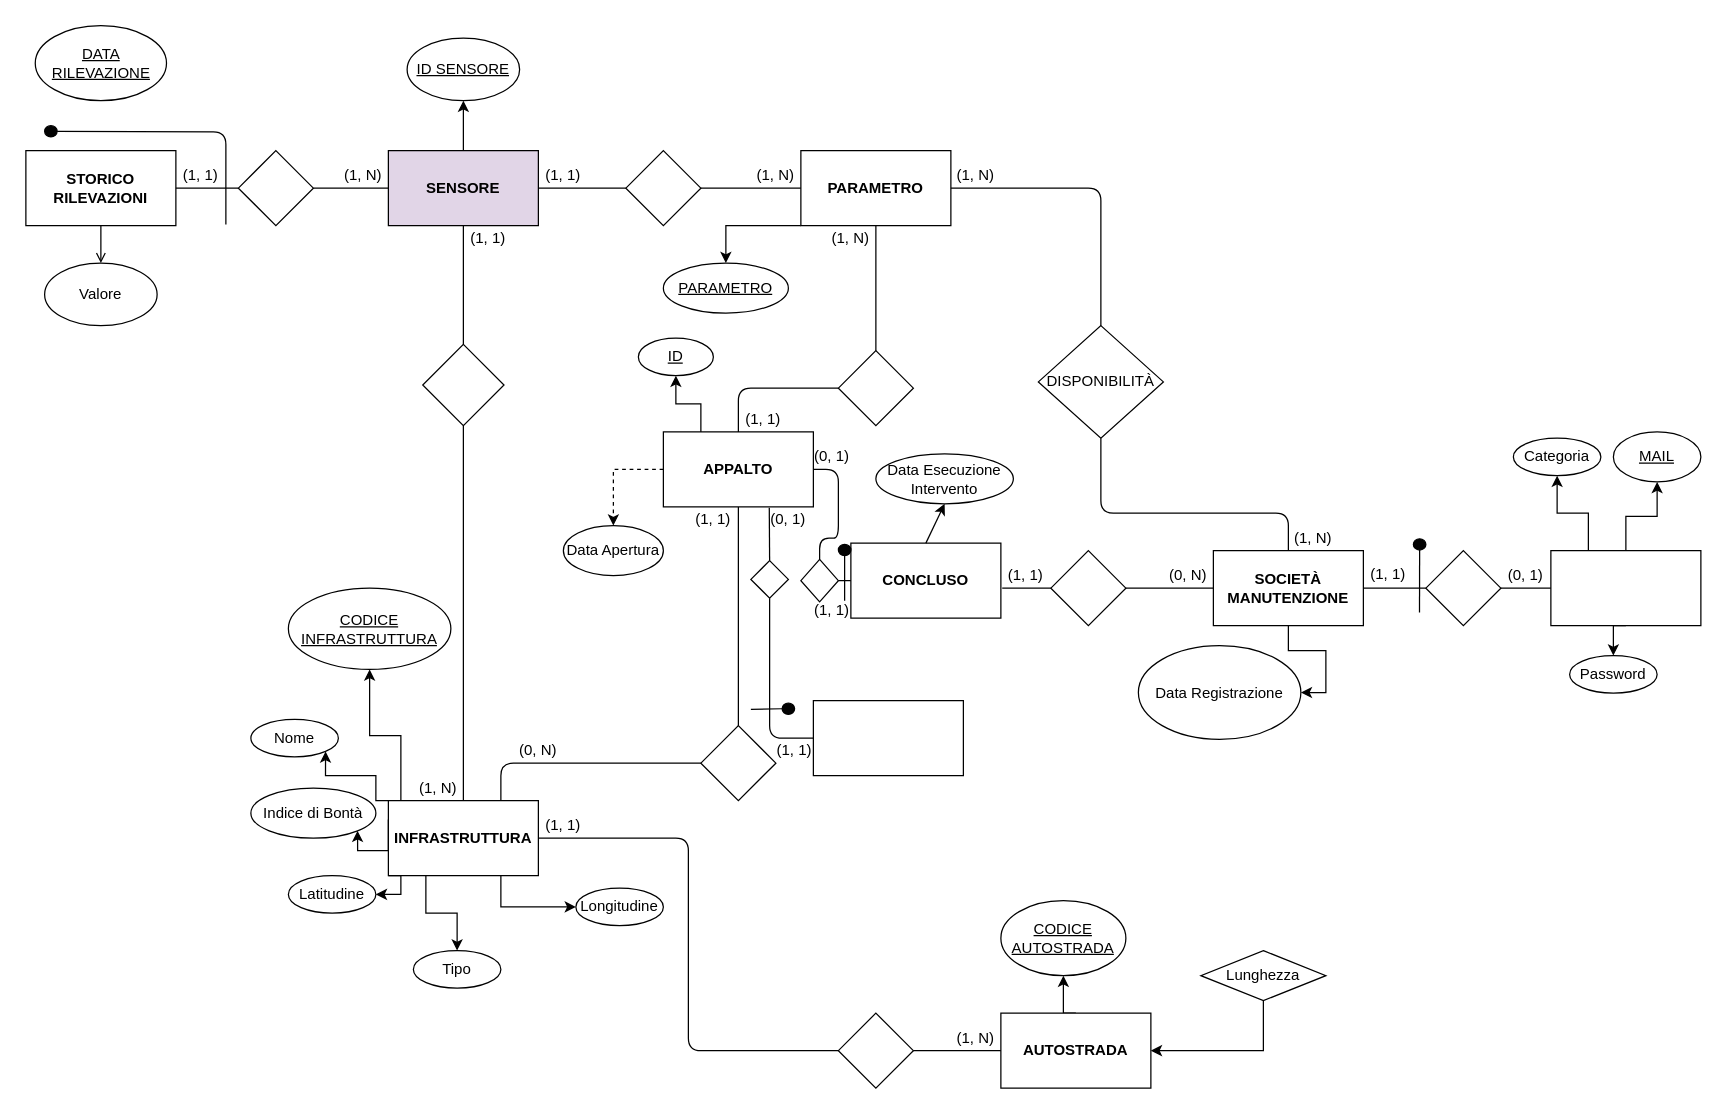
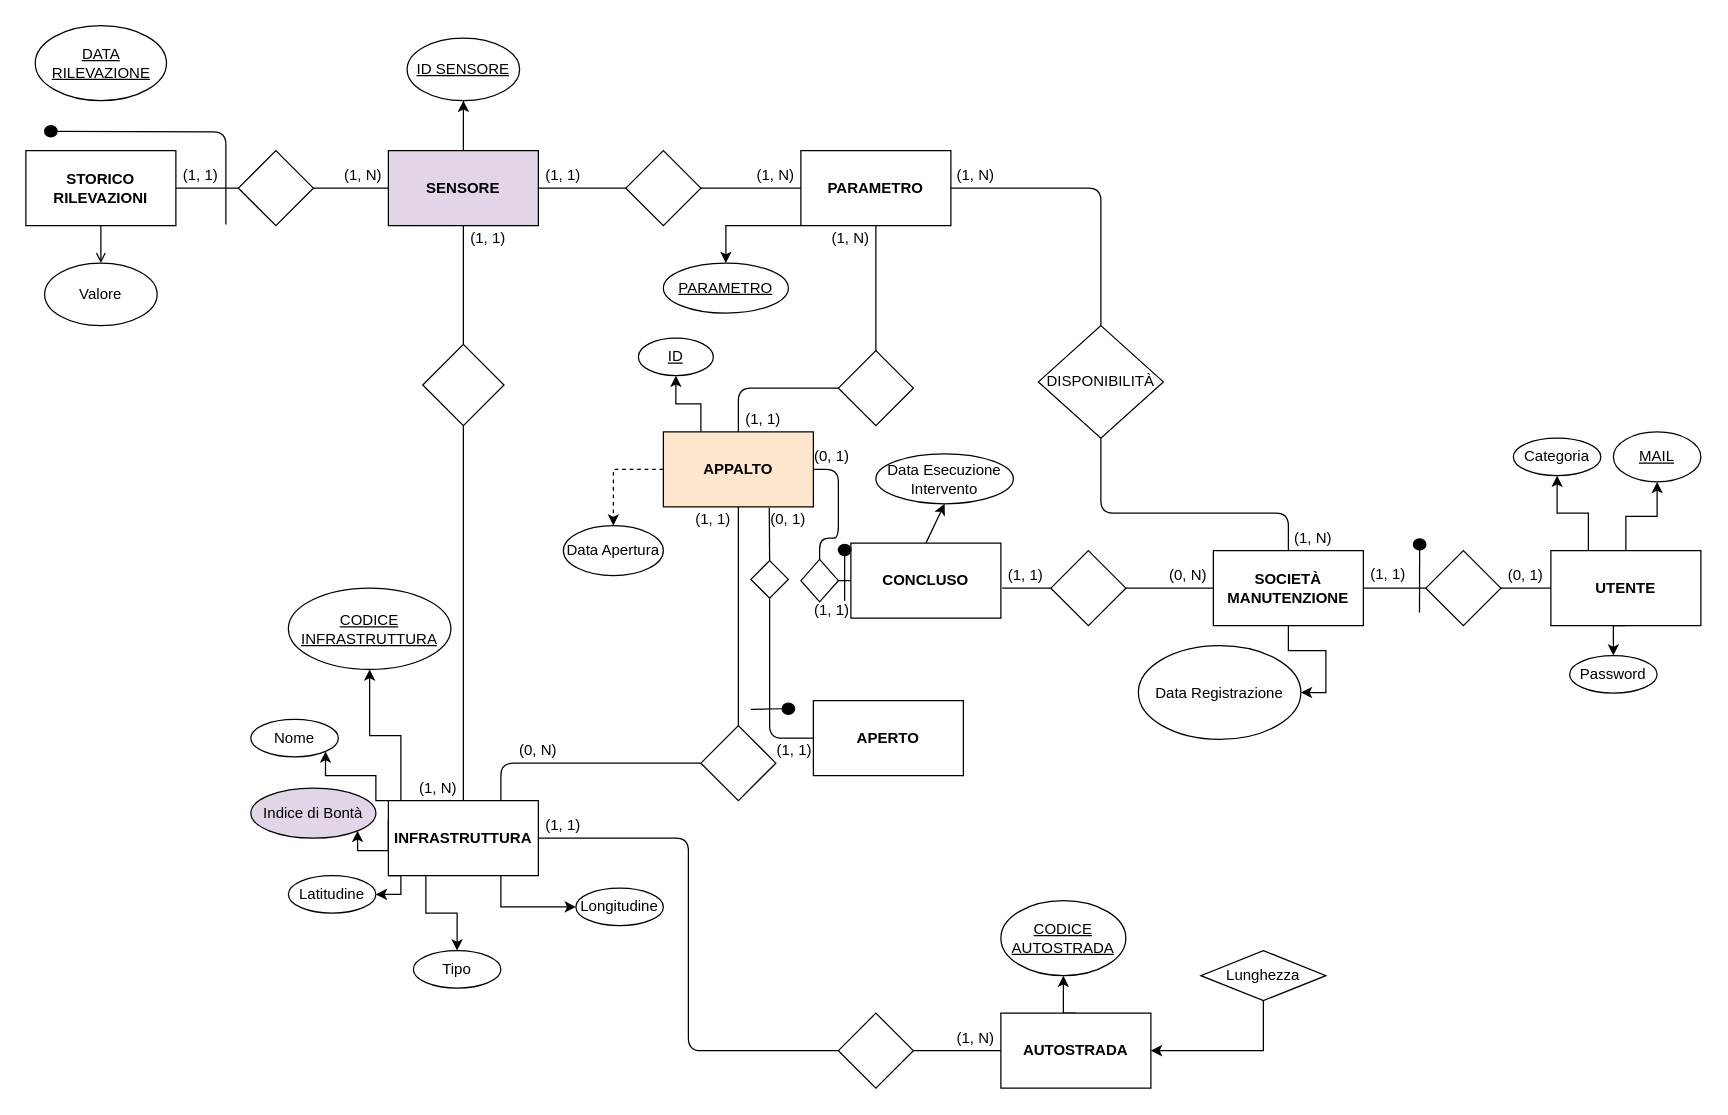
node "APPALTO": fillcolor #ffffff -> #ffe6cc
node "UTENTE": added
node "APERTO": added
node "Indice di Bontà": fillcolor #ffffff -> #e1d5e7
